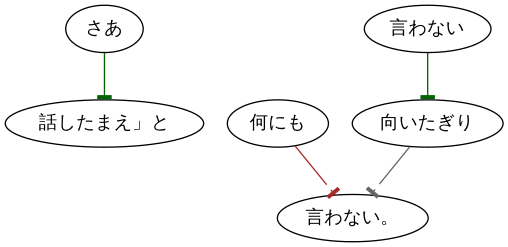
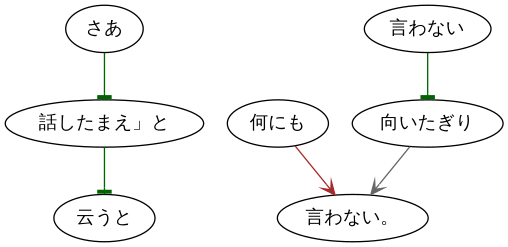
edge "何にも" -> "言わない。": arrowhead tee -> vee
edge "向いたぎり" -> "言わない。": arrowhead tee -> vee
node "云うと": added
